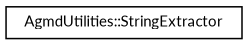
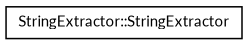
node "AgmdUtilities::StringExtractor": label "AgmdUtilities::StringExtractor" -> "StringExtractor::StringExtractor"
